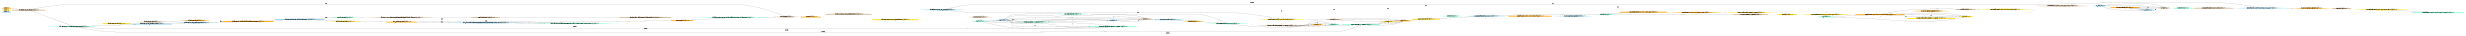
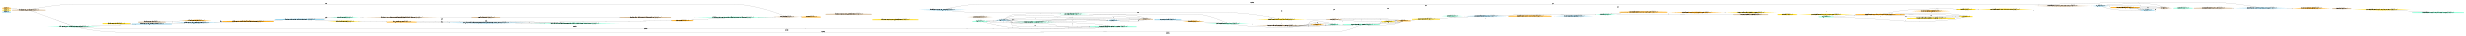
node "driver.flushState()@@@54@@@['1', '1', '1']": fillcolor tan -> gold
node "final KStream<Integer,String> stream2@@@8@@@['1', '1', '0']": shape diamond -> house
